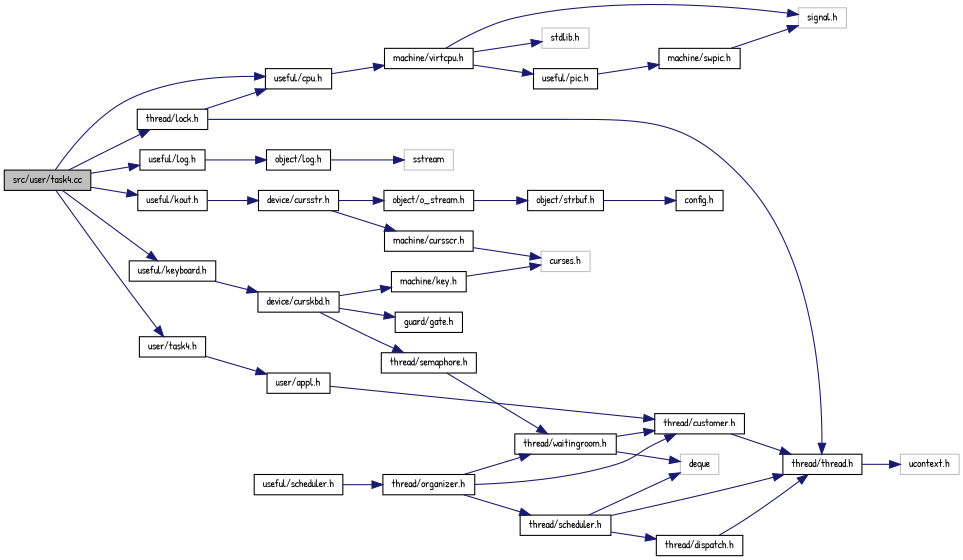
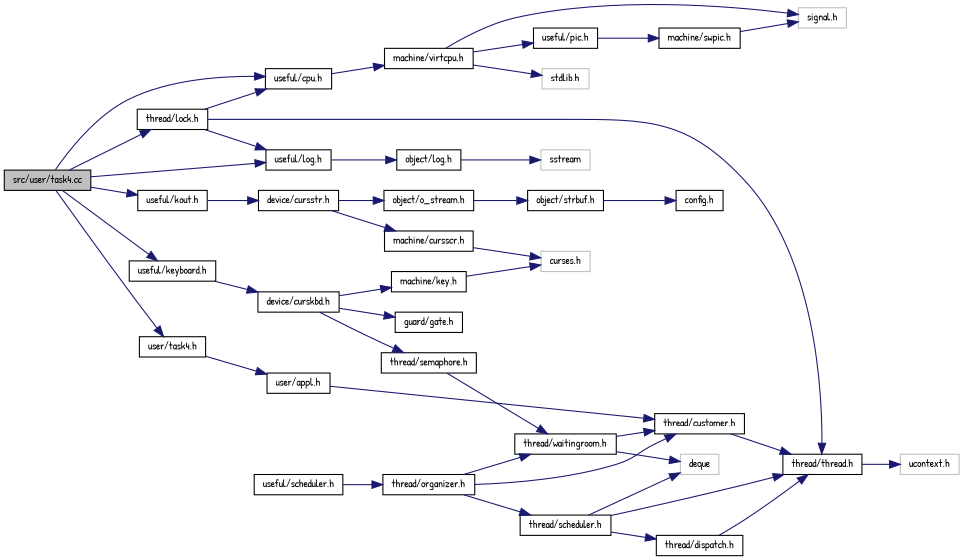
edge "thread/lock.h" -> "useful/log.h": added
